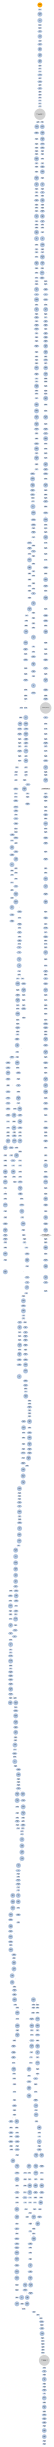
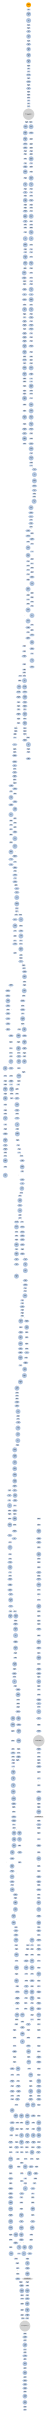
node "0x01400988 movl": removed
